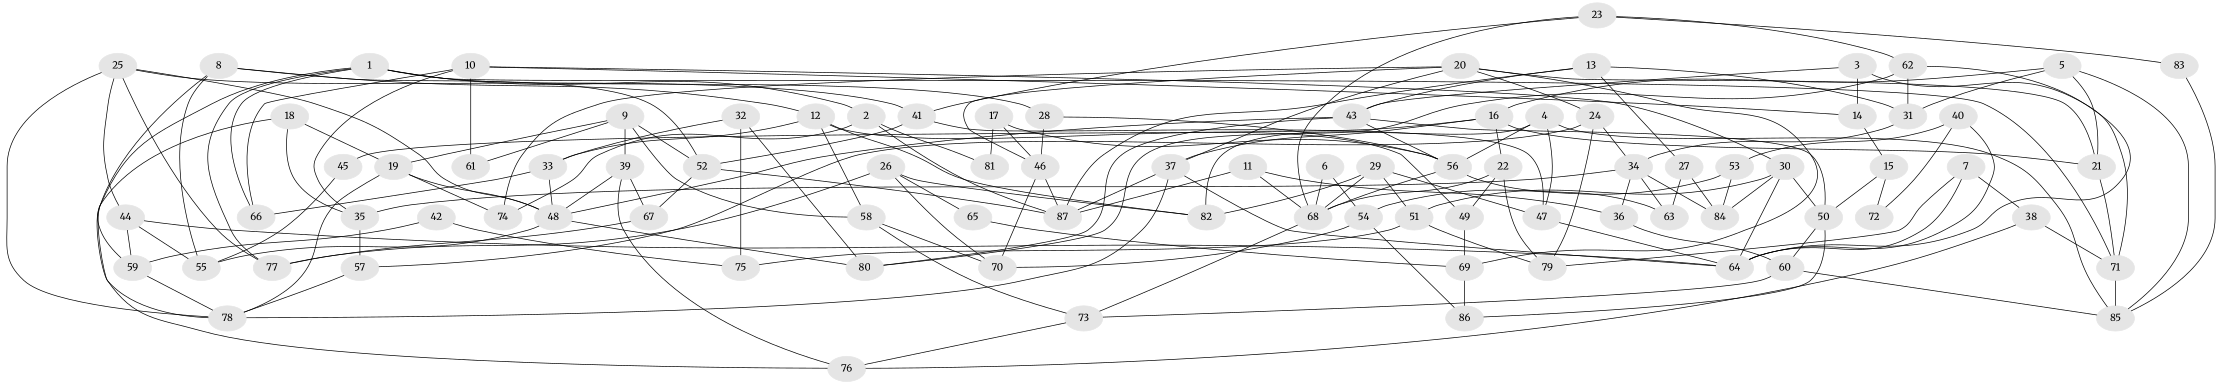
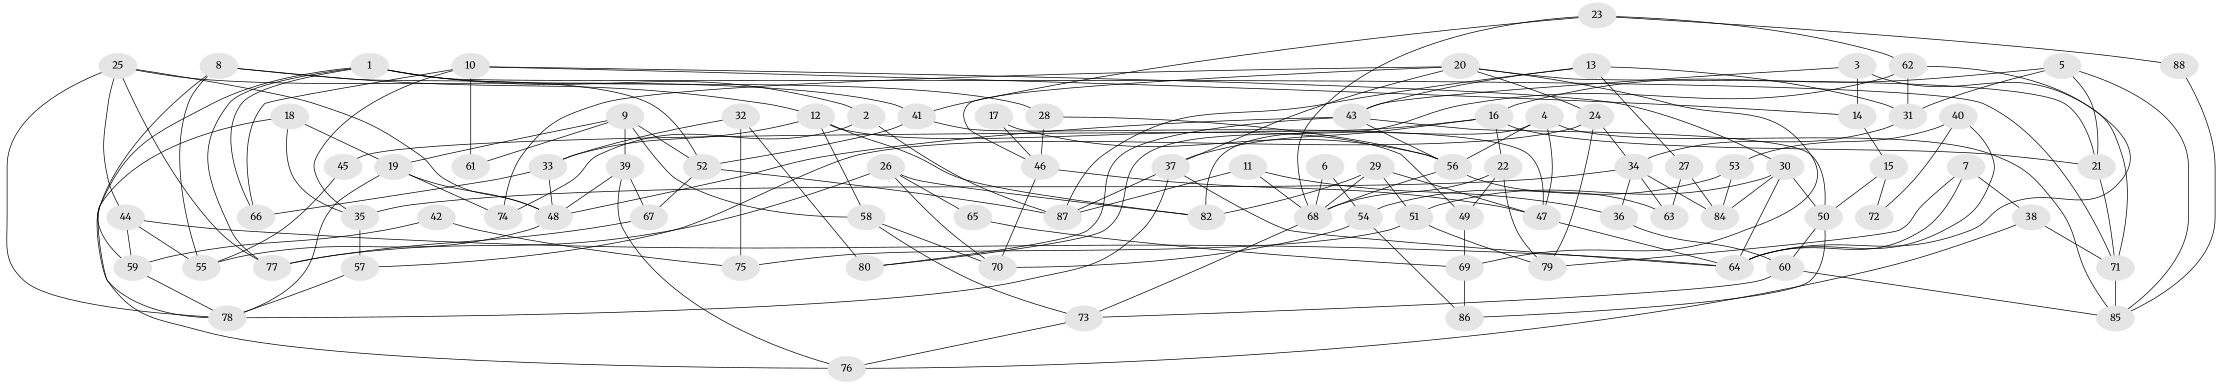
node "83": label "83" -> "88"
node "81": removed
edge "46" -- "87": now "46" -- "47"
edge "48" -- "80": removed
